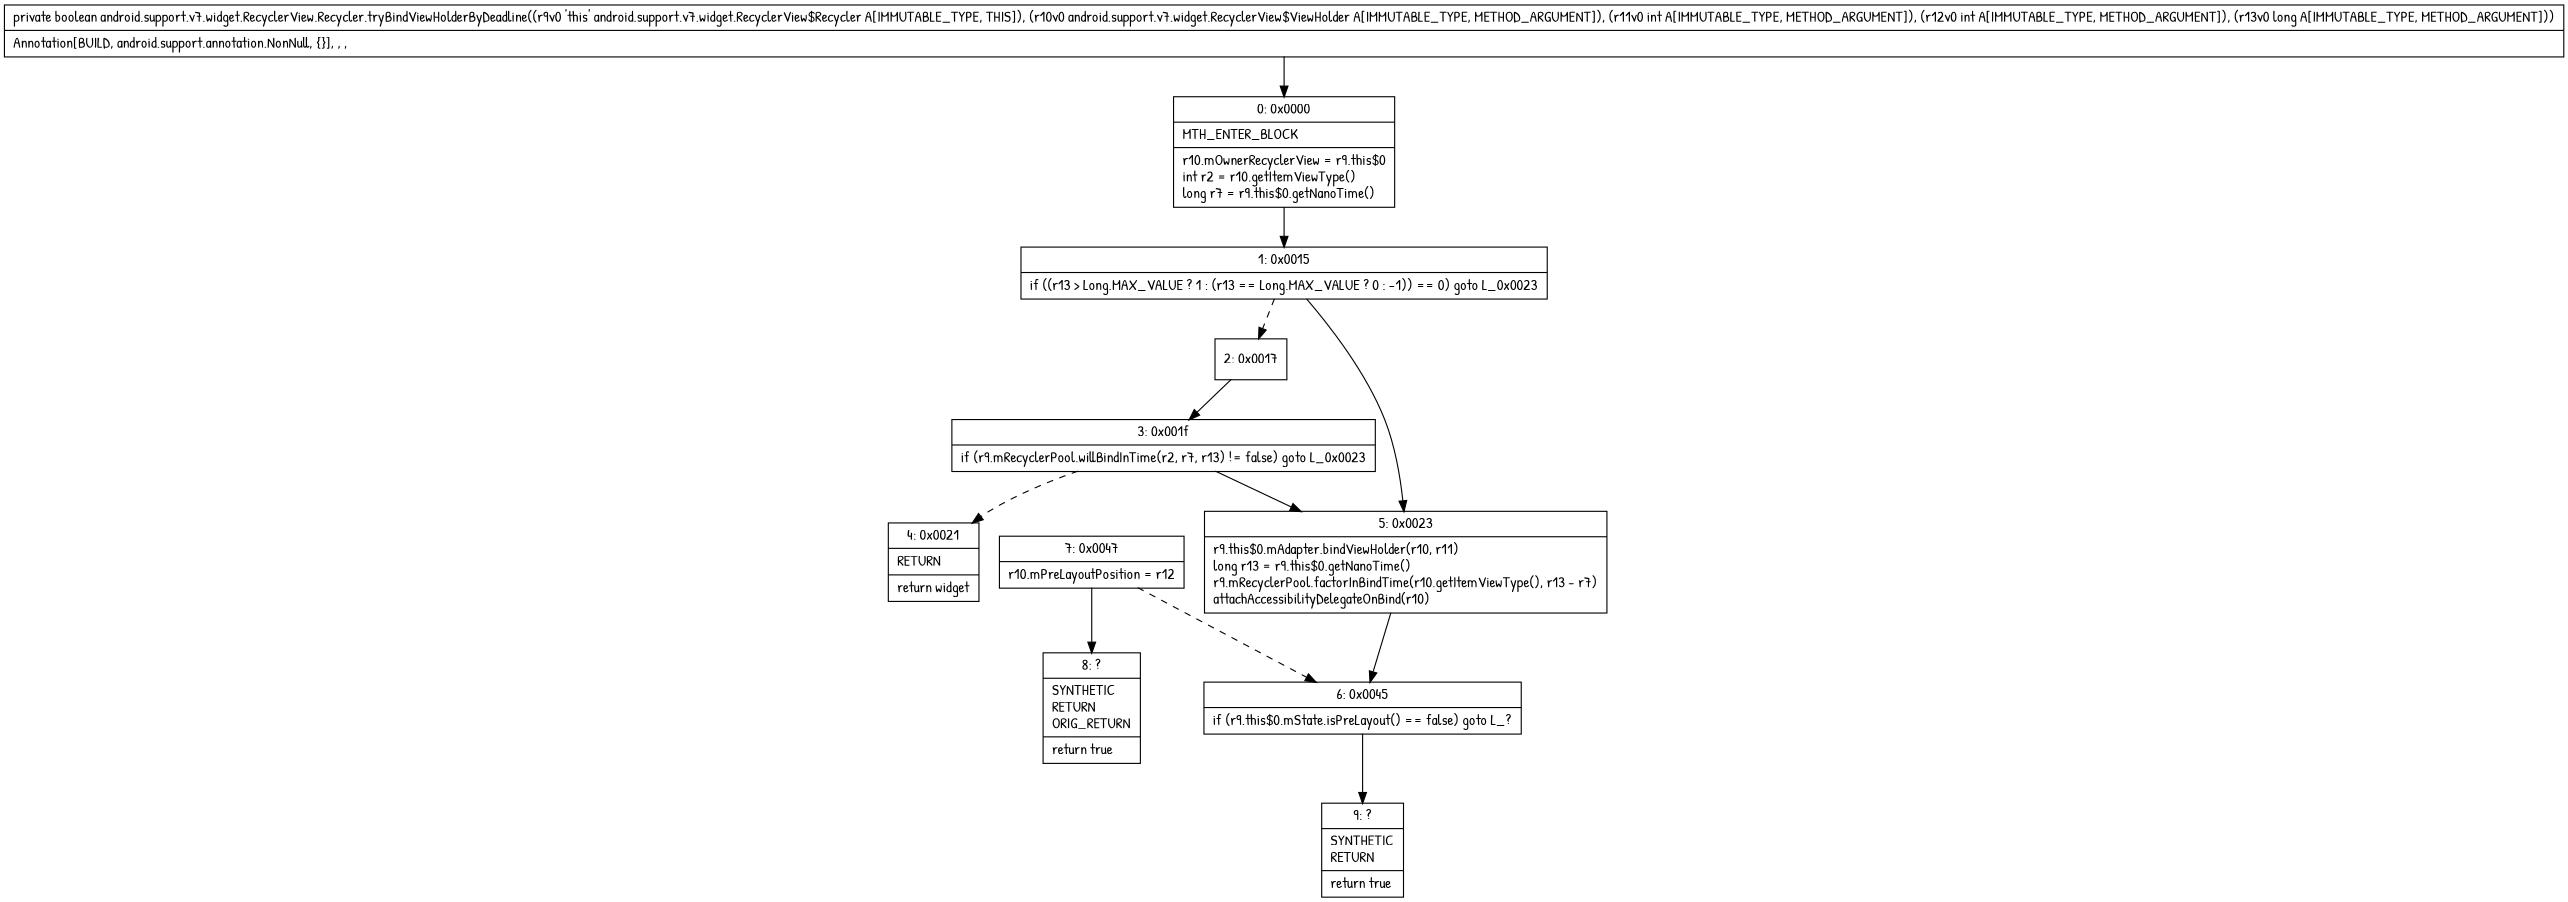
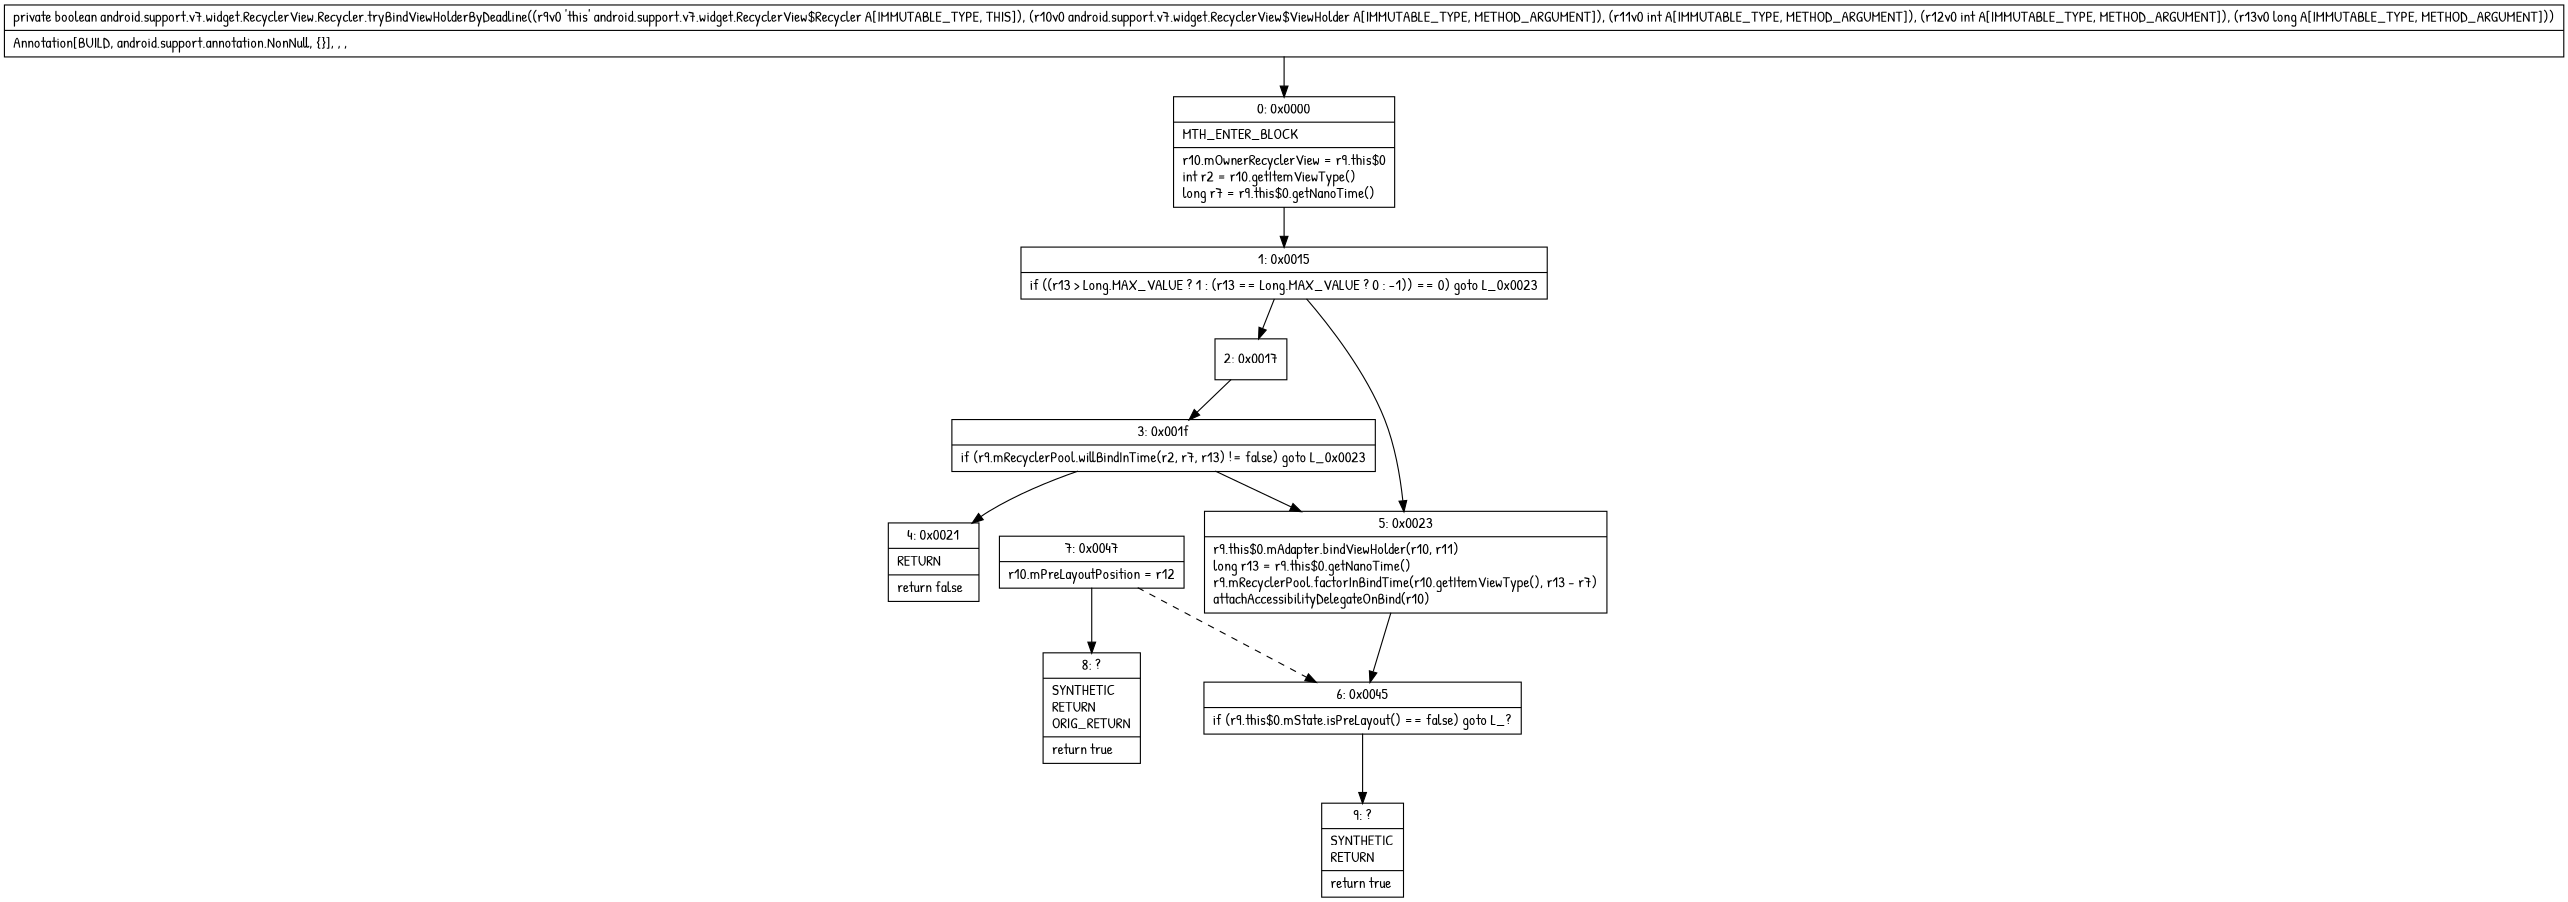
edge "1: 0x0015" -> "2: 0x0017": style dashed -> solid
edge "3: 0x001f" -> "4: 0x0021": style dashed -> solid
node "4: 0x0021": text "return widget" -> "return false"
